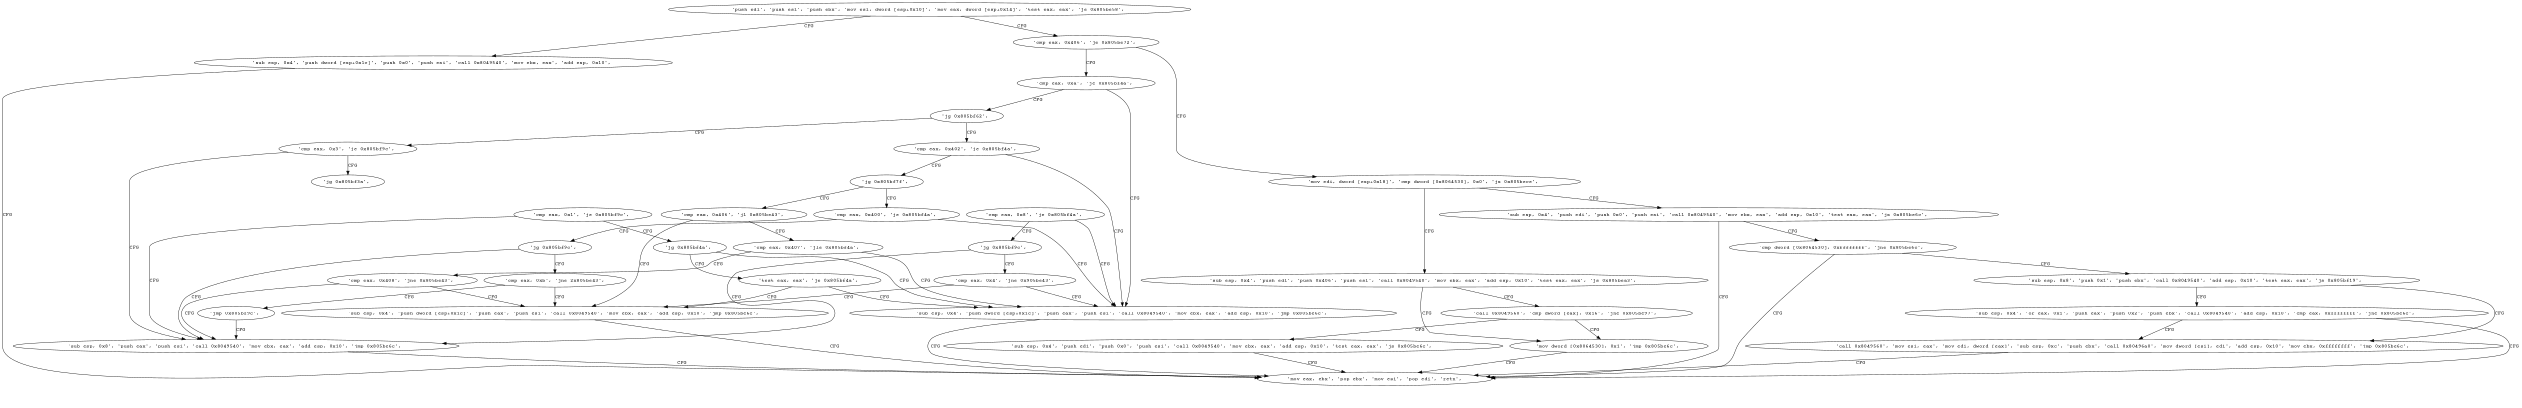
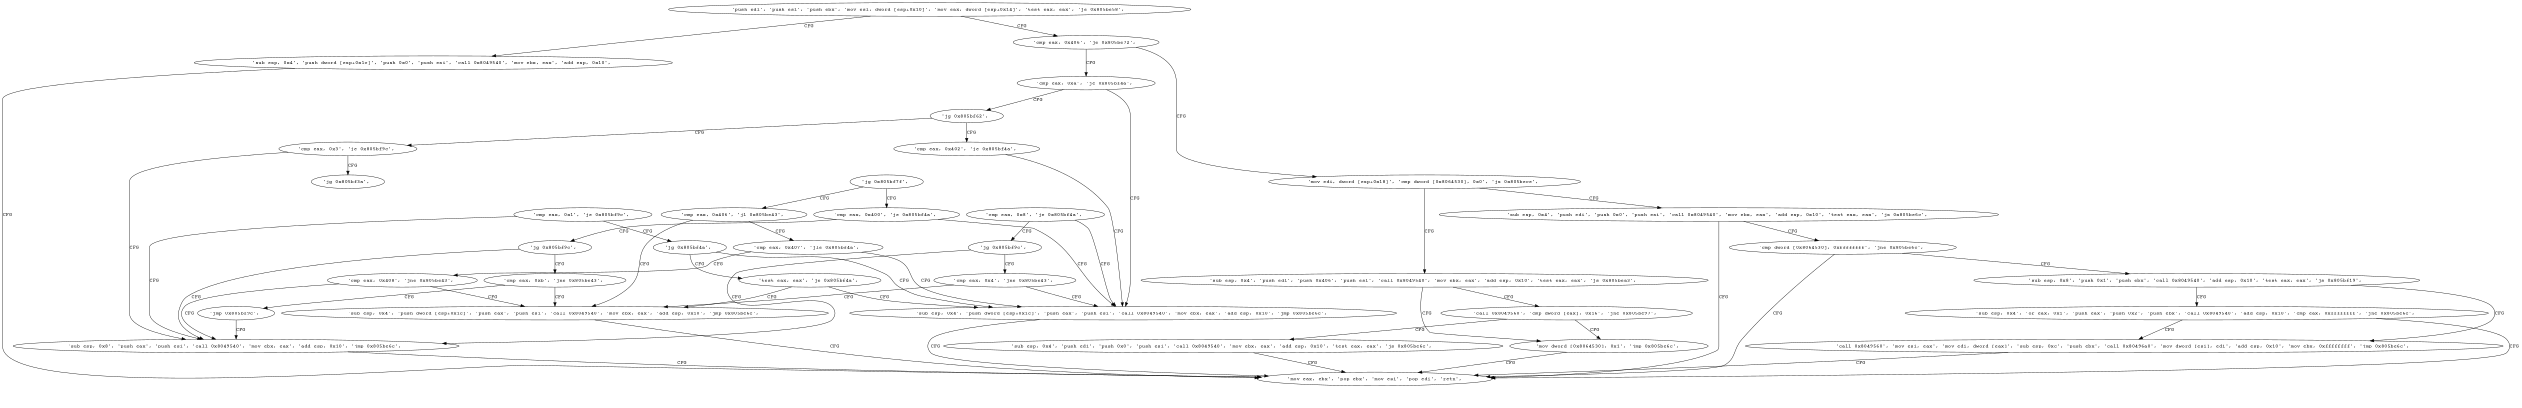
edge "'cmp eax, 0x402', 'je 0x805bf4a'," -> "'jg 0x805bf7f',": removed, label "CFG"
node "'cmp eax, 0xb', 'jne 2x805be43',": label "'cmp eax, 0xb', 'jne 2x805be43'," -> "'cmp eax, 0xb', 'jne 0x805be43',"
node "'cmp eax, 0x4', 'jne 0x905be43',": label "'cmp eax, 0x4', 'jne 0x905be43'," -> "'cmp eax, 0x4', 'jne 0x805be43',"
